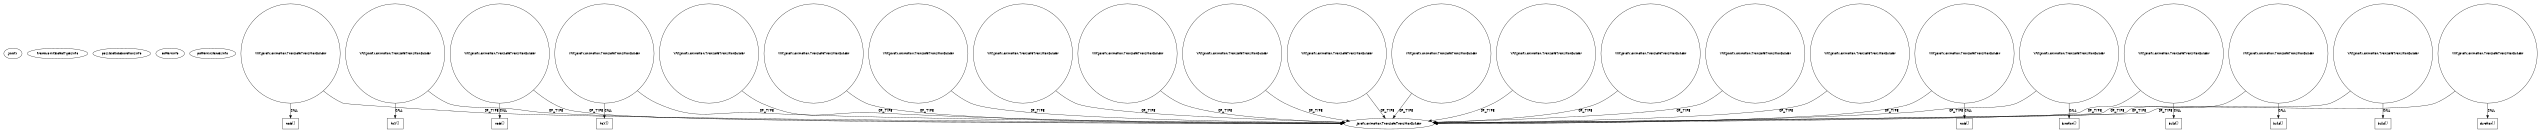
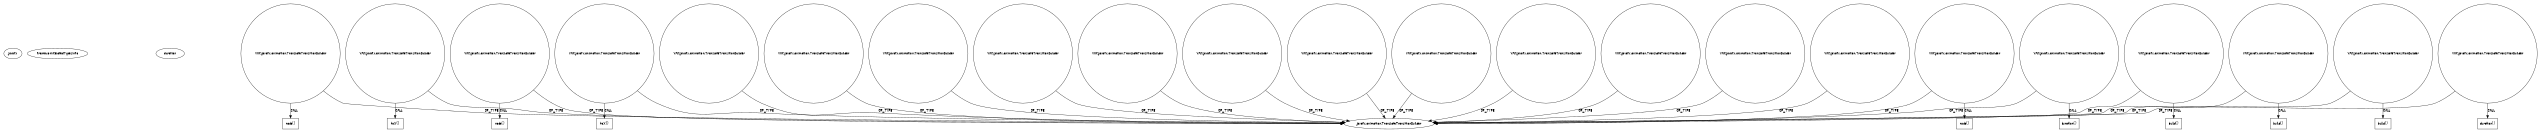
node "possibleCollaborationsInfo": removed
node "patternInfo": label "patternInfo" -> "duration"
node "patternInstancesInfo": removed
